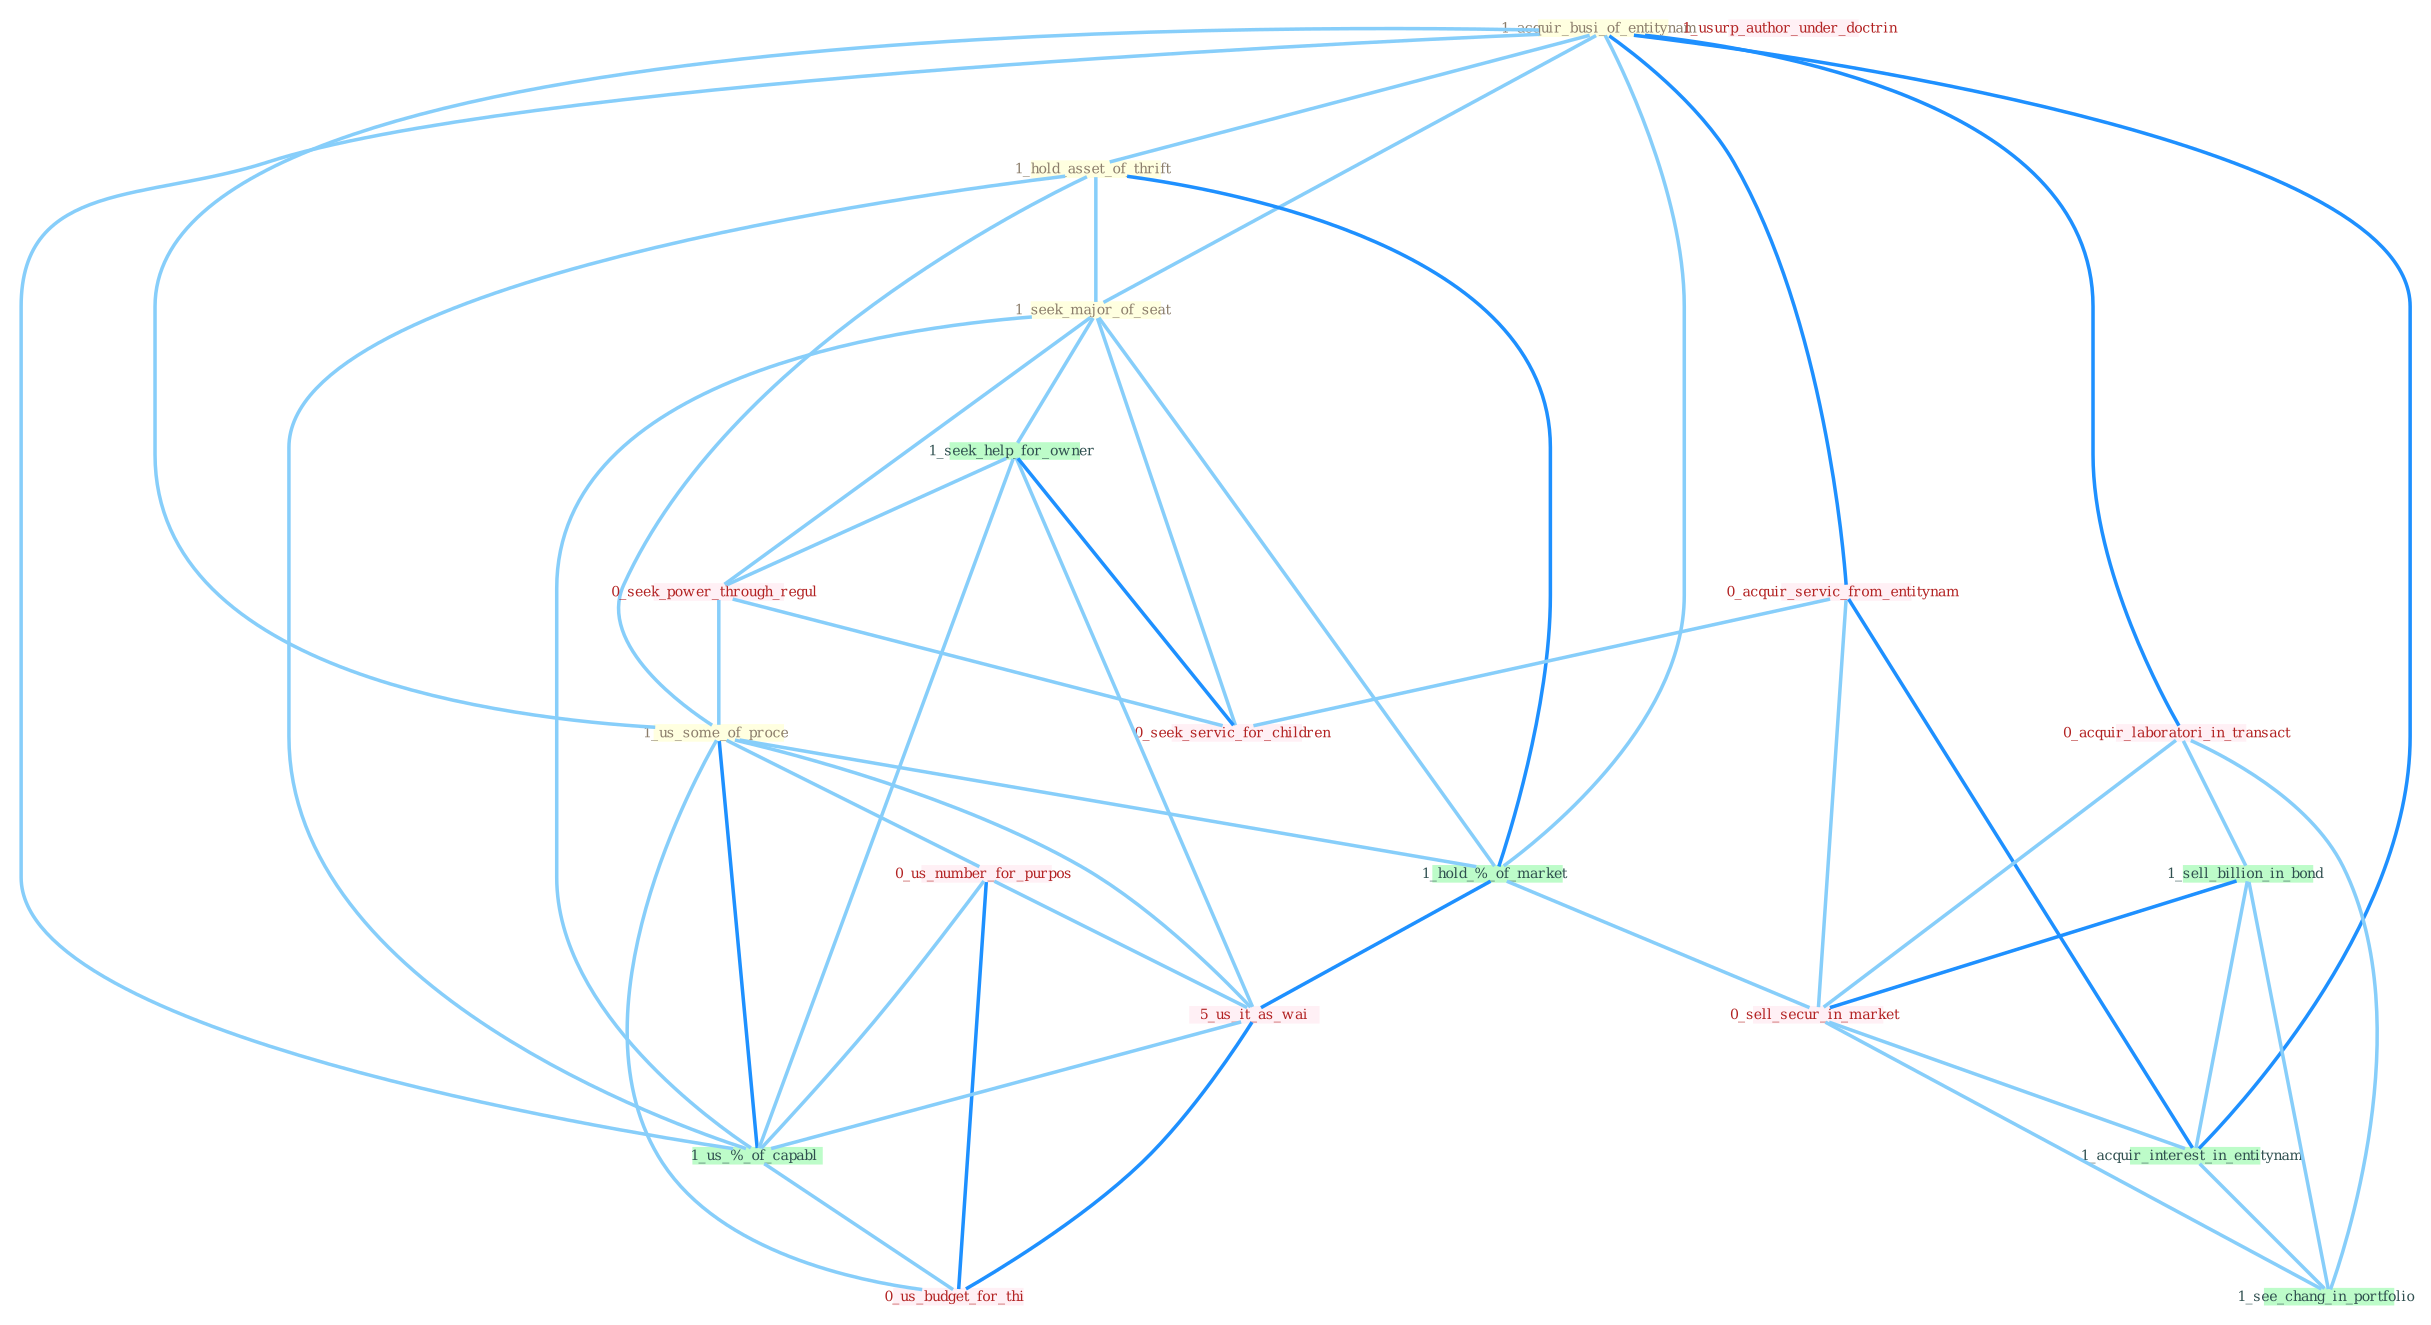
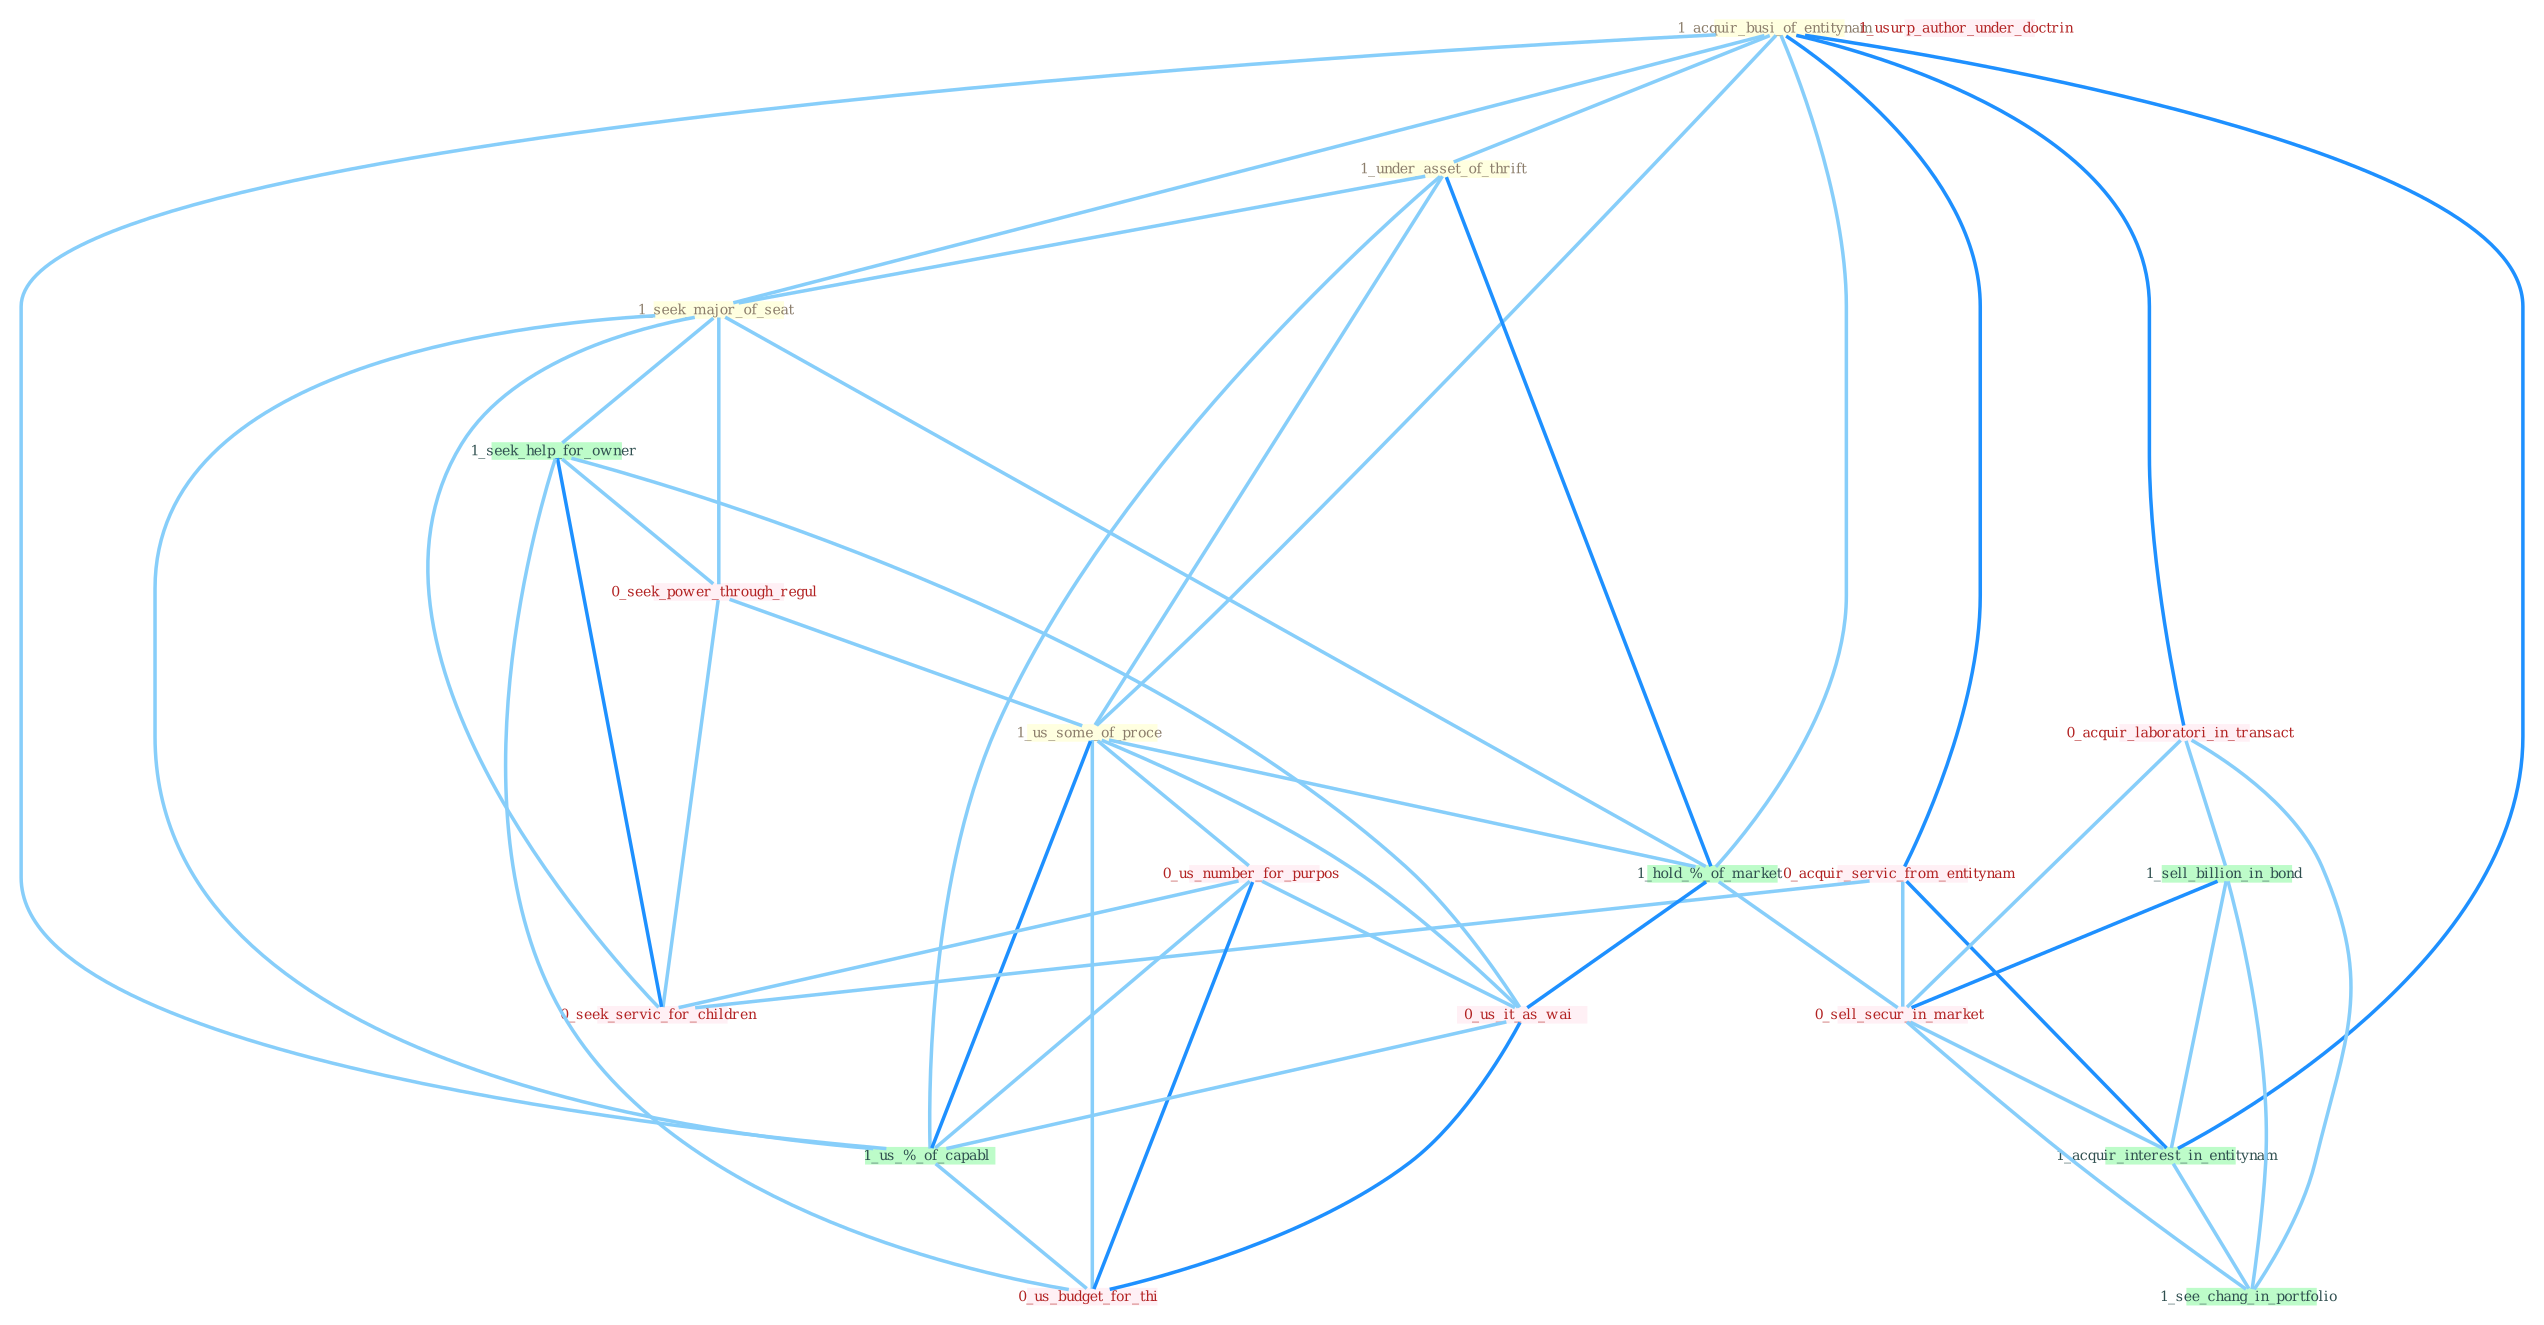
node "1_hold_asset_of_thrift": label "1_hold_asset_of_thrift" -> "1_under_asset_of_thrift"
edge "1_seek_help_for_owner" -- "1_us_%_of_capabl": now "1_seek_help_for_owner" -- "0_us_budget_for_thi"
edge "0_us_number_for_purpos" -- "0_seek_servic_for_children": added
node "5_us_it_as_wai": label "5_us_it_as_wai" -> "0_us_it_as_wai"
